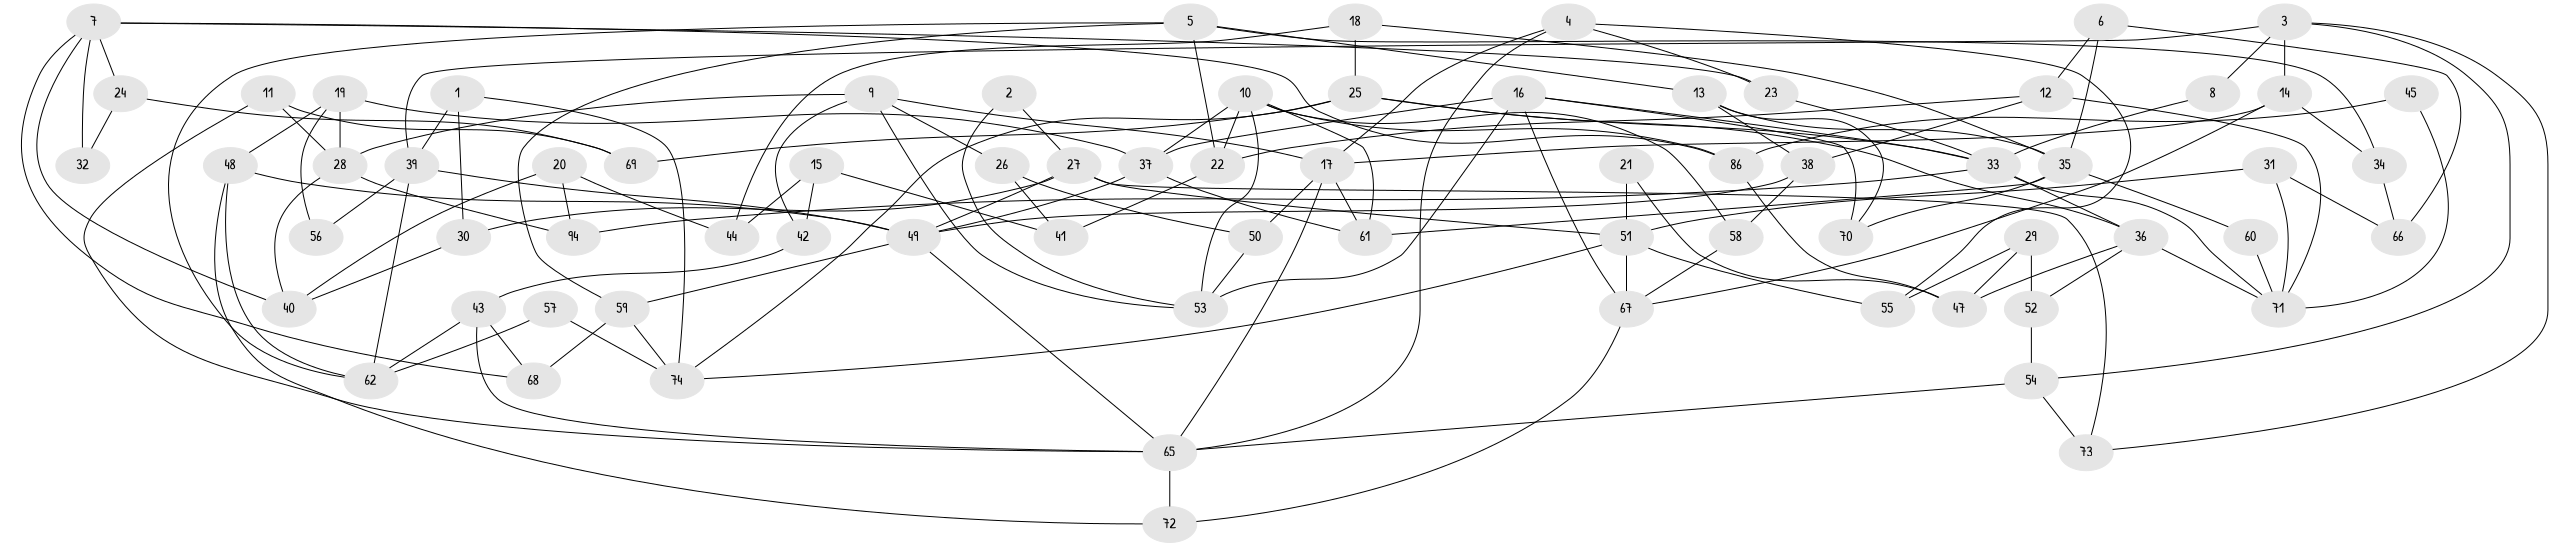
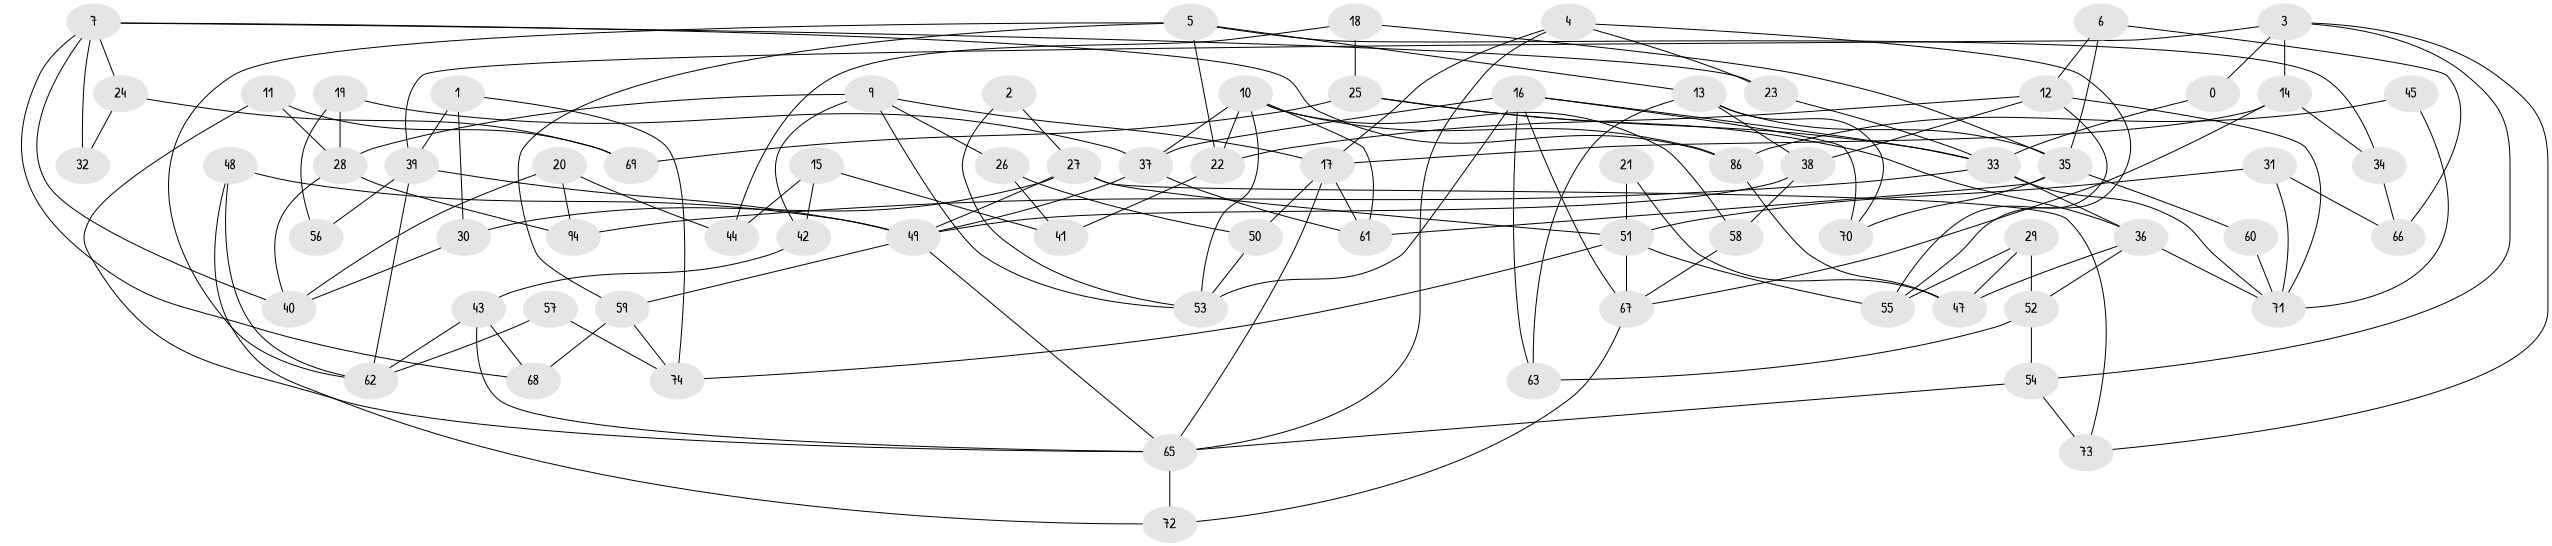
node "8": label "8" -> "0"
edge "19" -- "48": removed
edge "25" -- "74": removed
edge "12" -- "55": added
node "63": added
